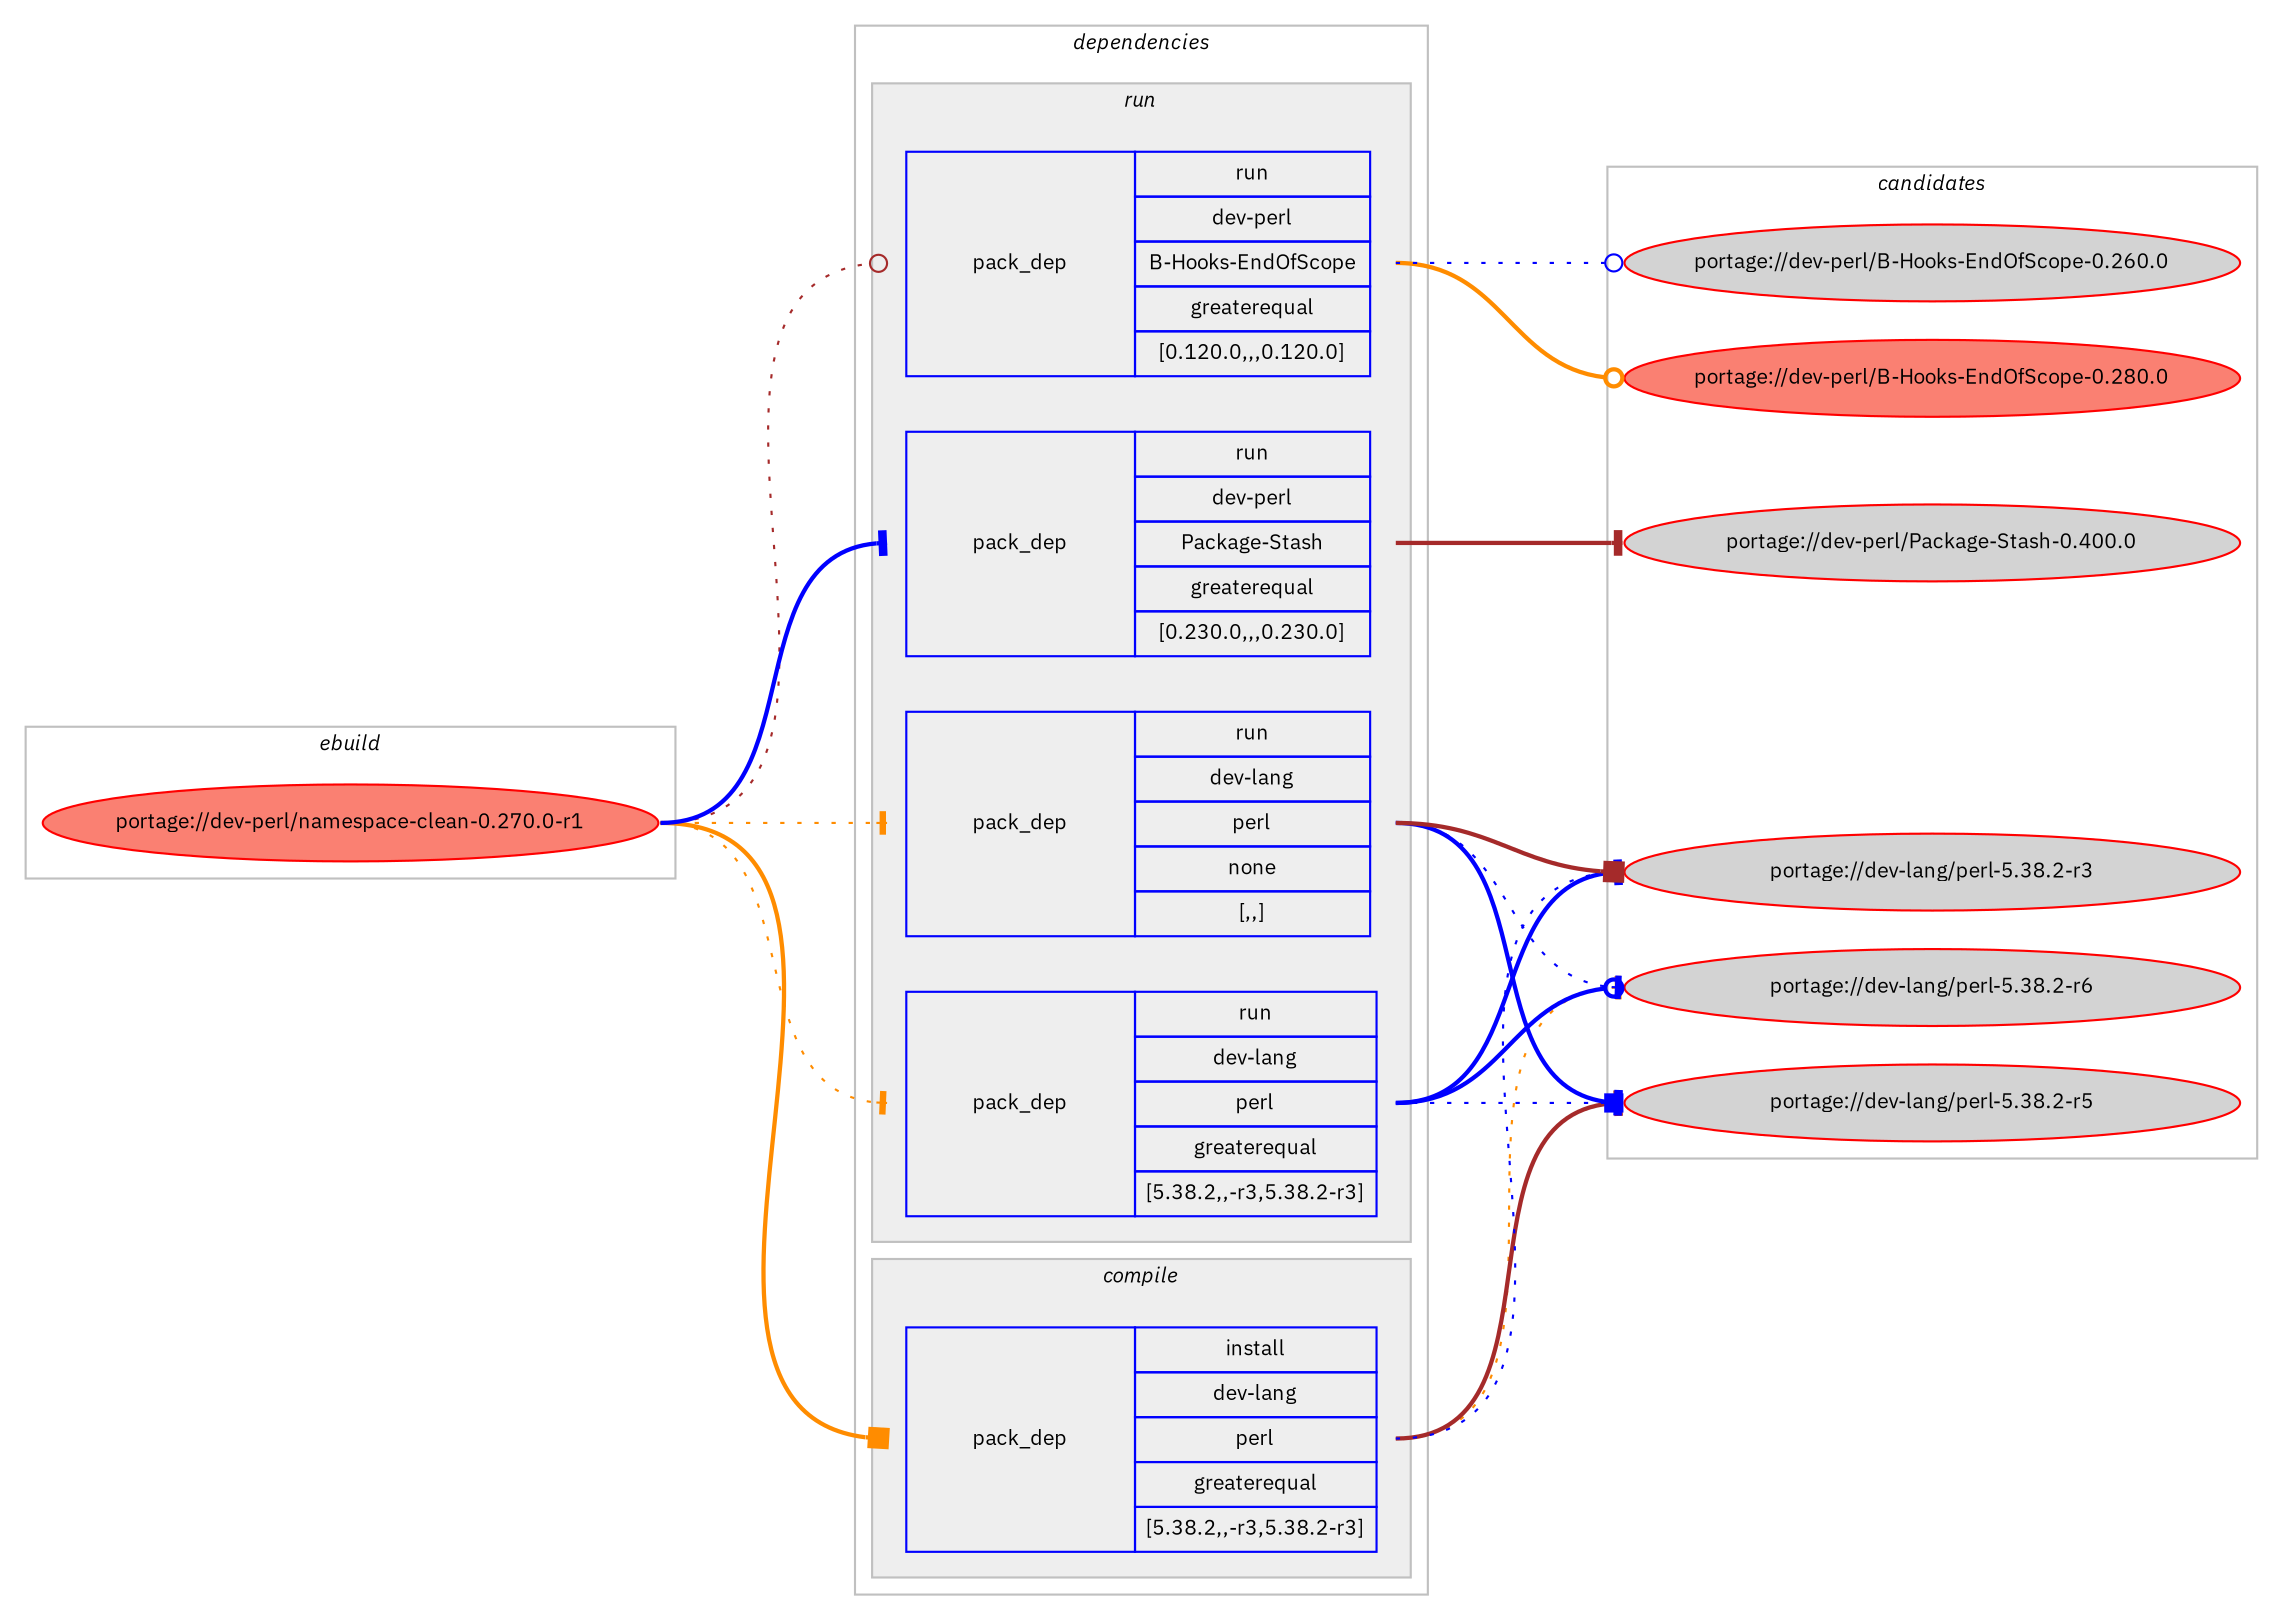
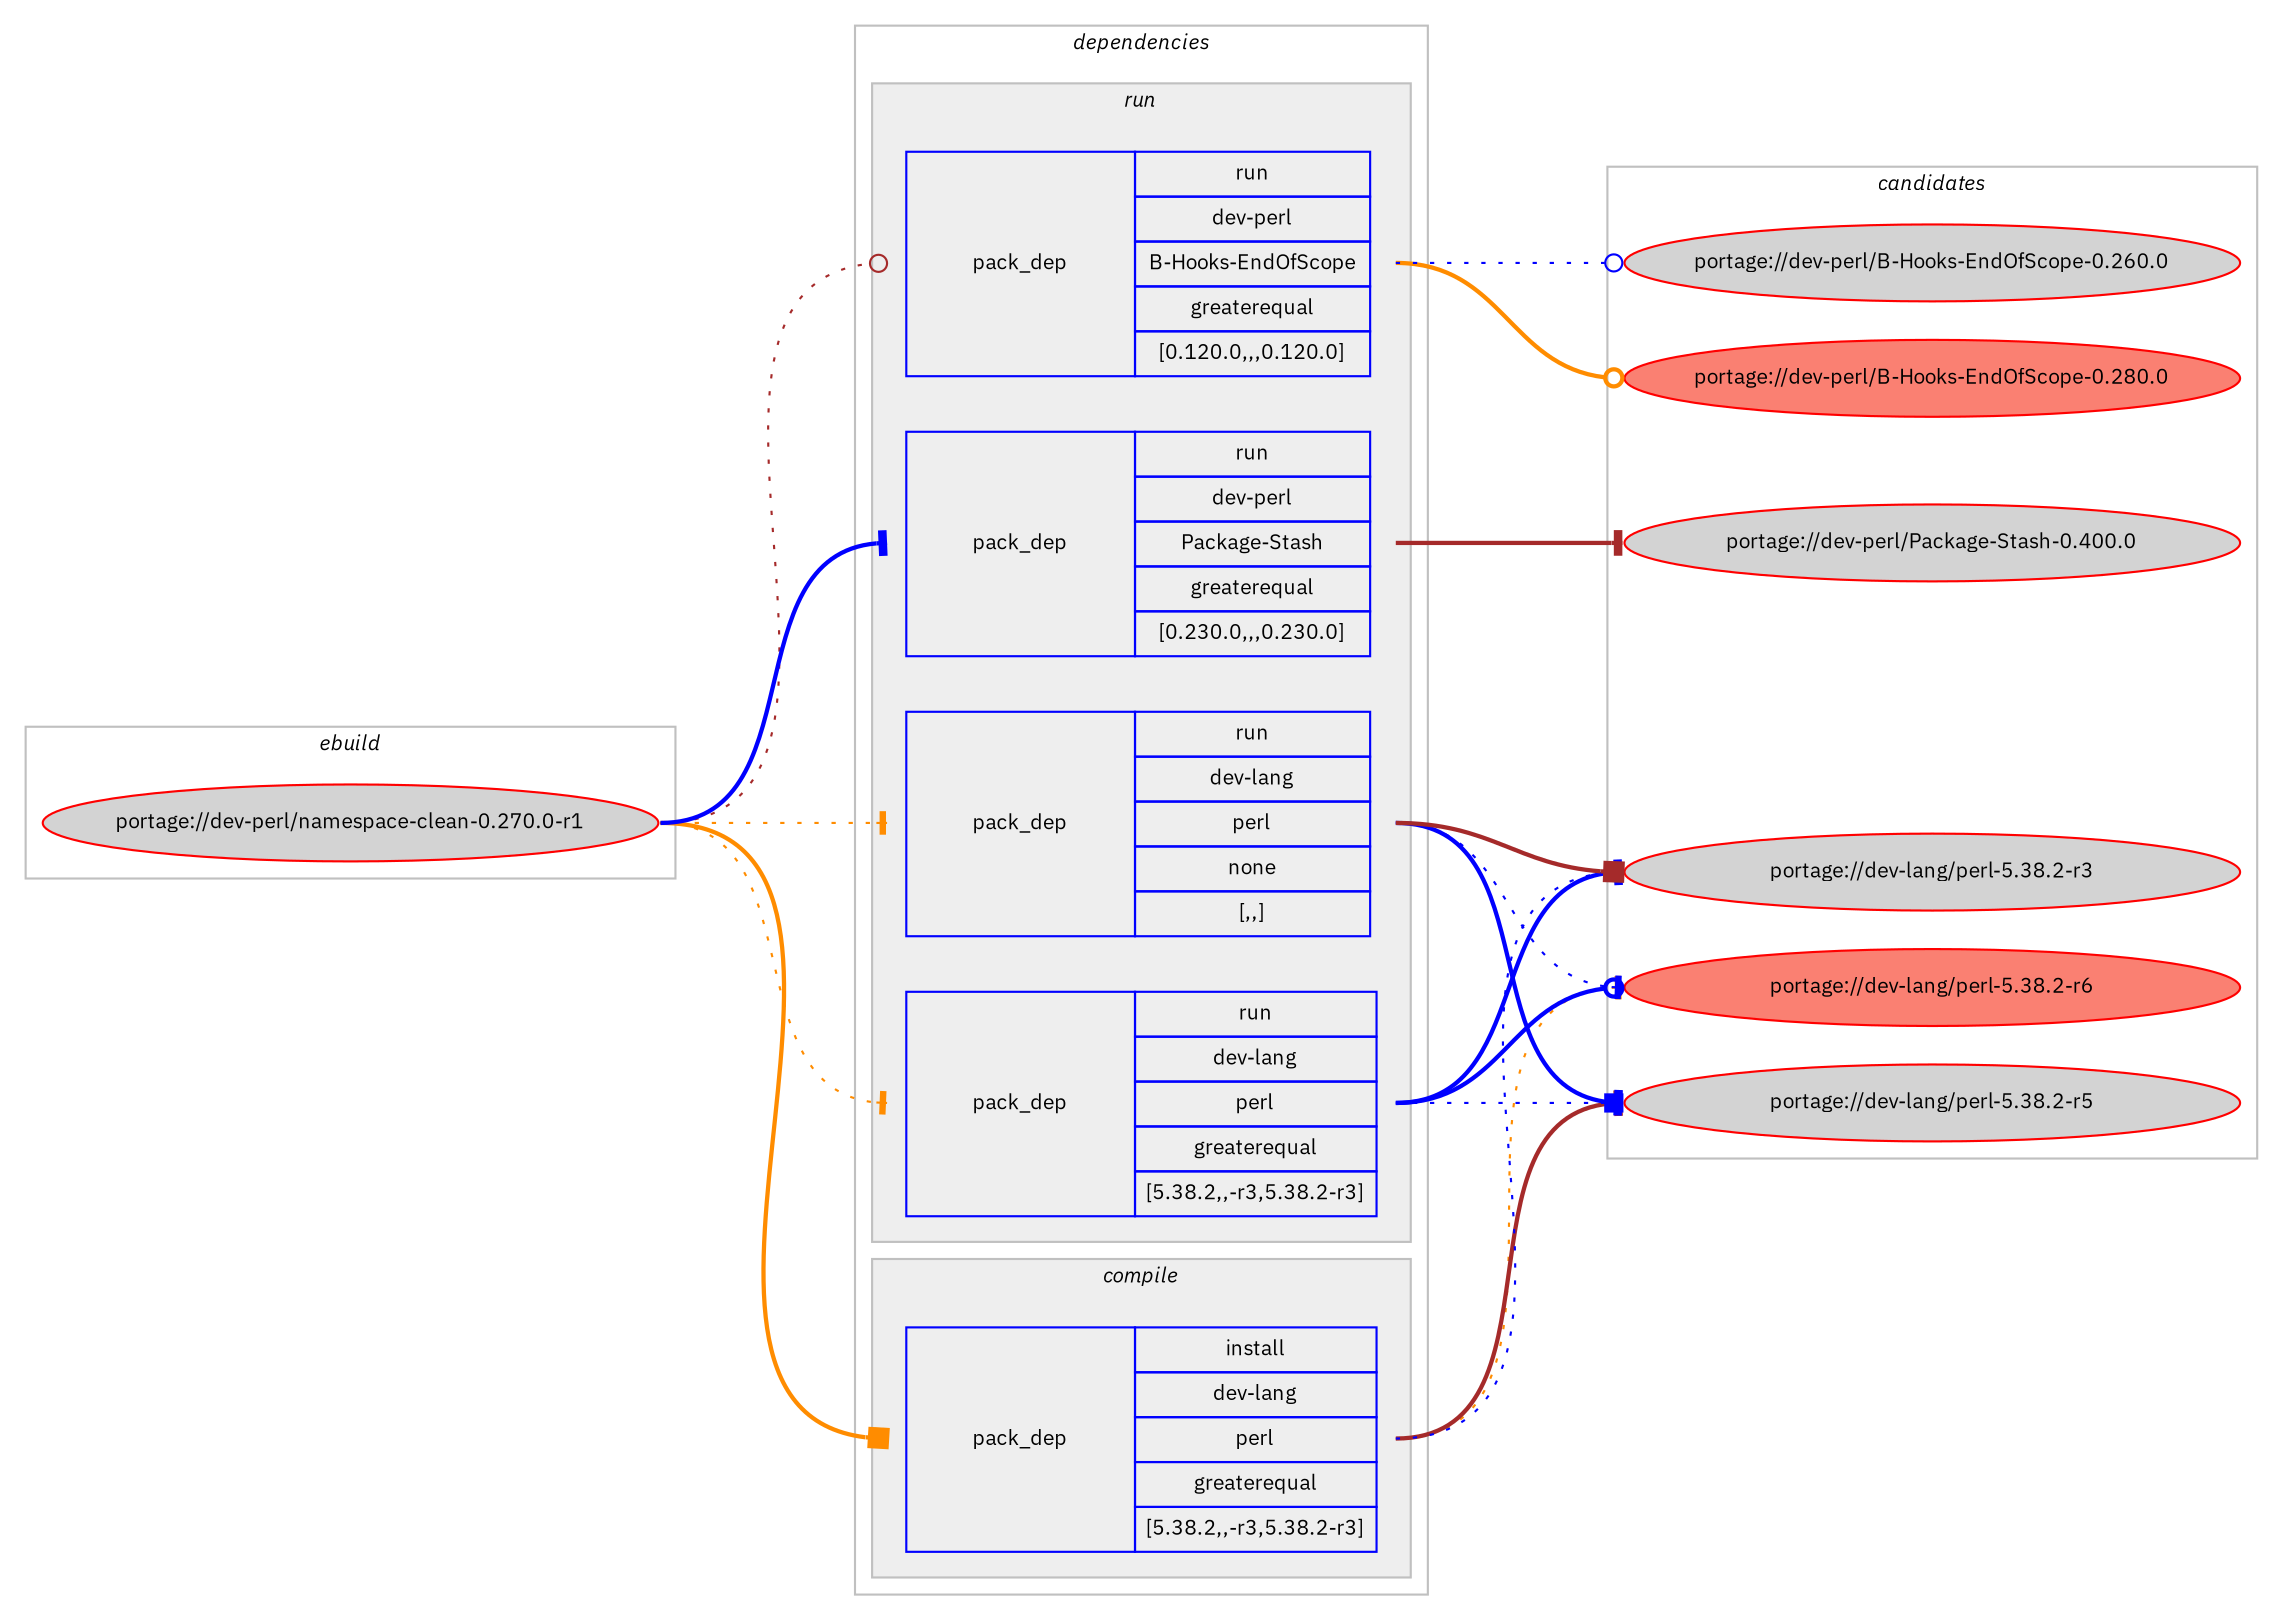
node "portage://dev-perl/namespace-clean-0.270.0-r1": fillcolor salmon -> lightgrey
node "portage://dev-lang/perl-5.38.2-r6": fillcolor lightgrey -> salmon
